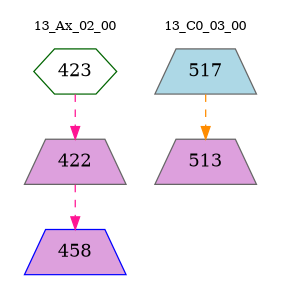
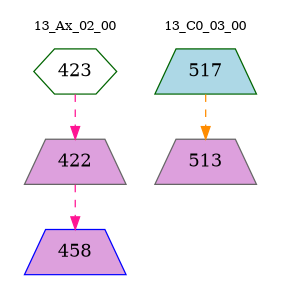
node "517": color gray40 -> darkgreen
